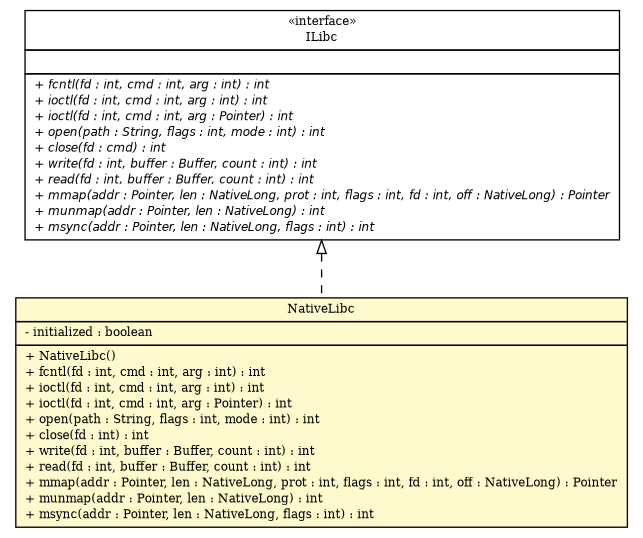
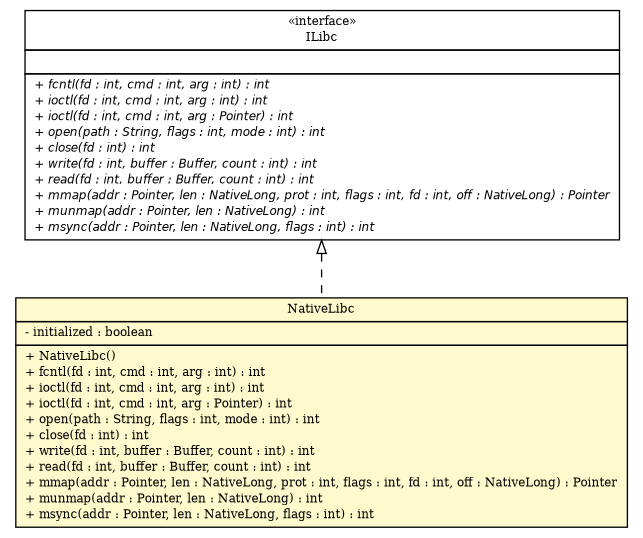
node "ILibc": text "+ close(fd : cmd) : int" -> "+ close(fd : int) : int"
